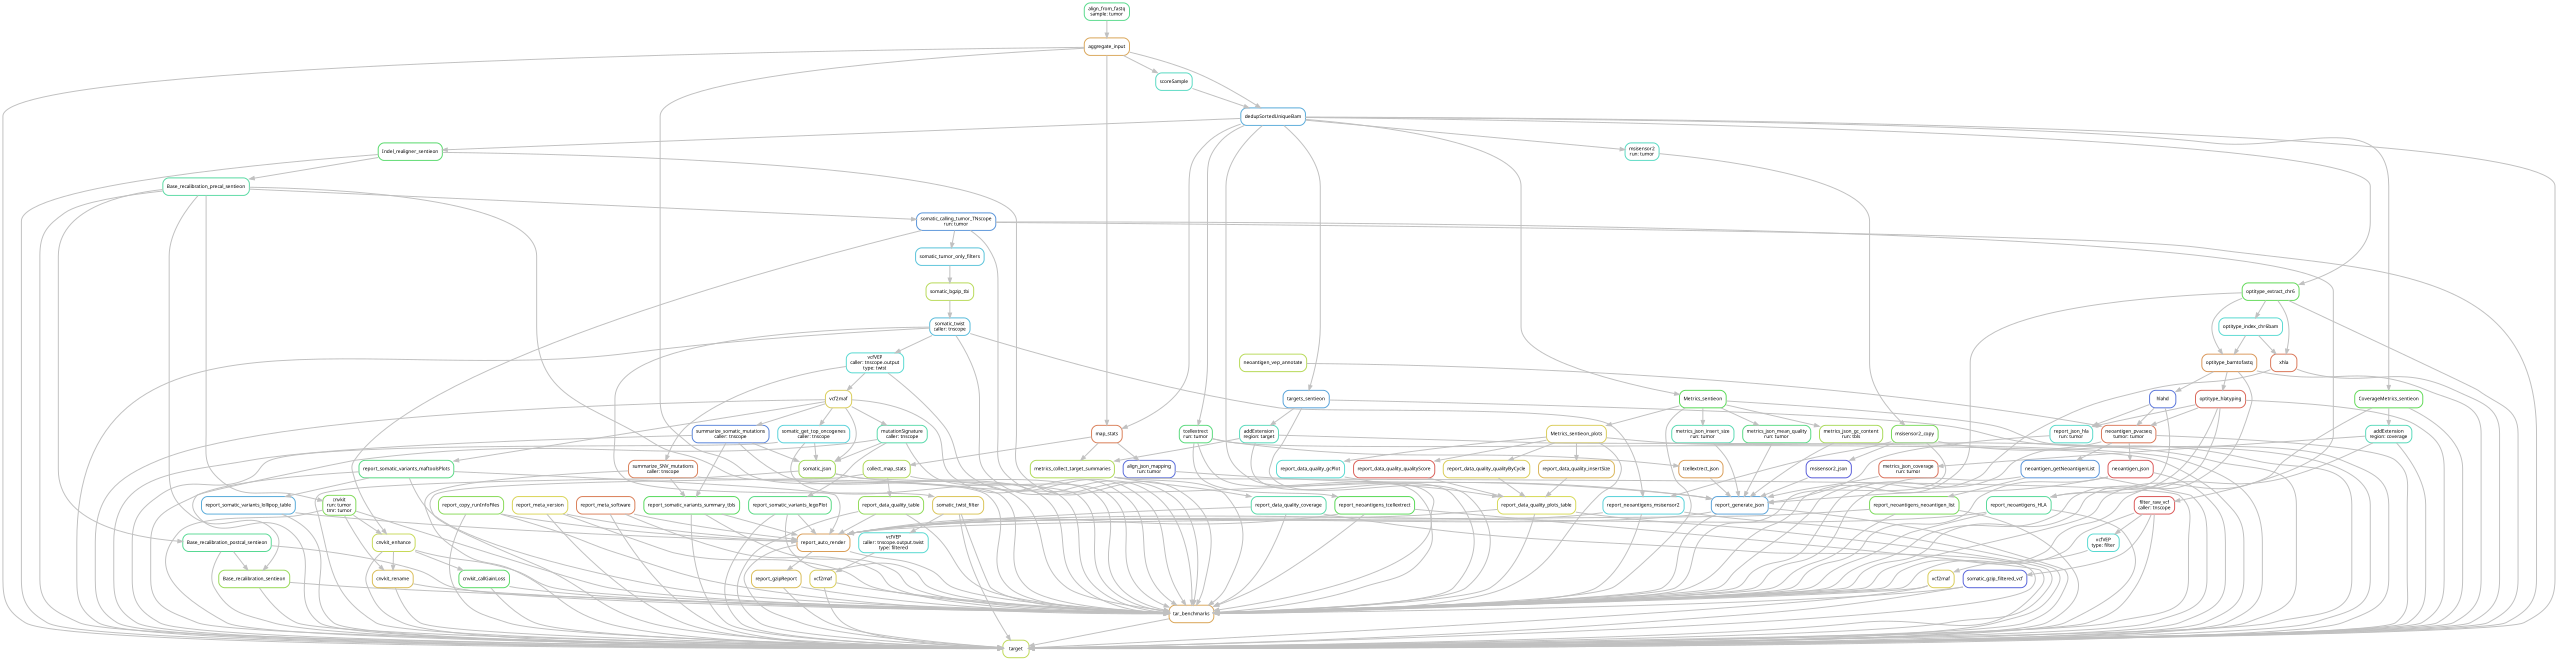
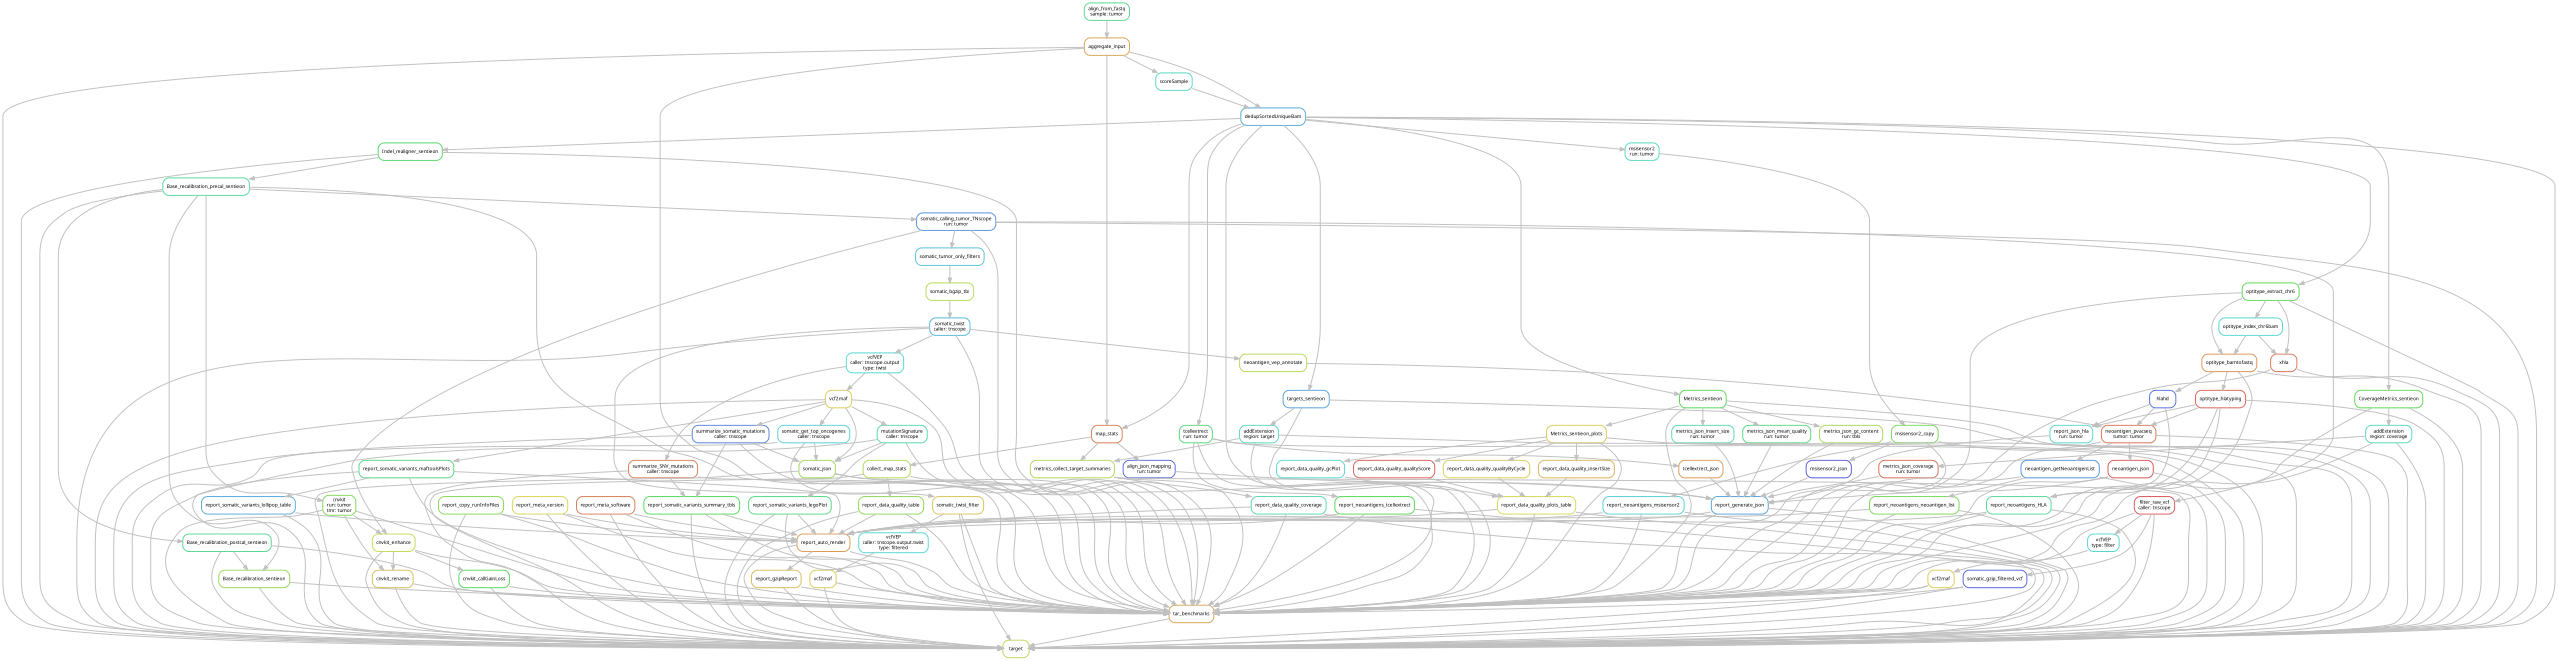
edge "somatic_twist caller: tnscope" -> "report_neoantigens_msisensor2": now "somatic_twist caller: tnscope" -> "neoantigen_vep_annotate"
